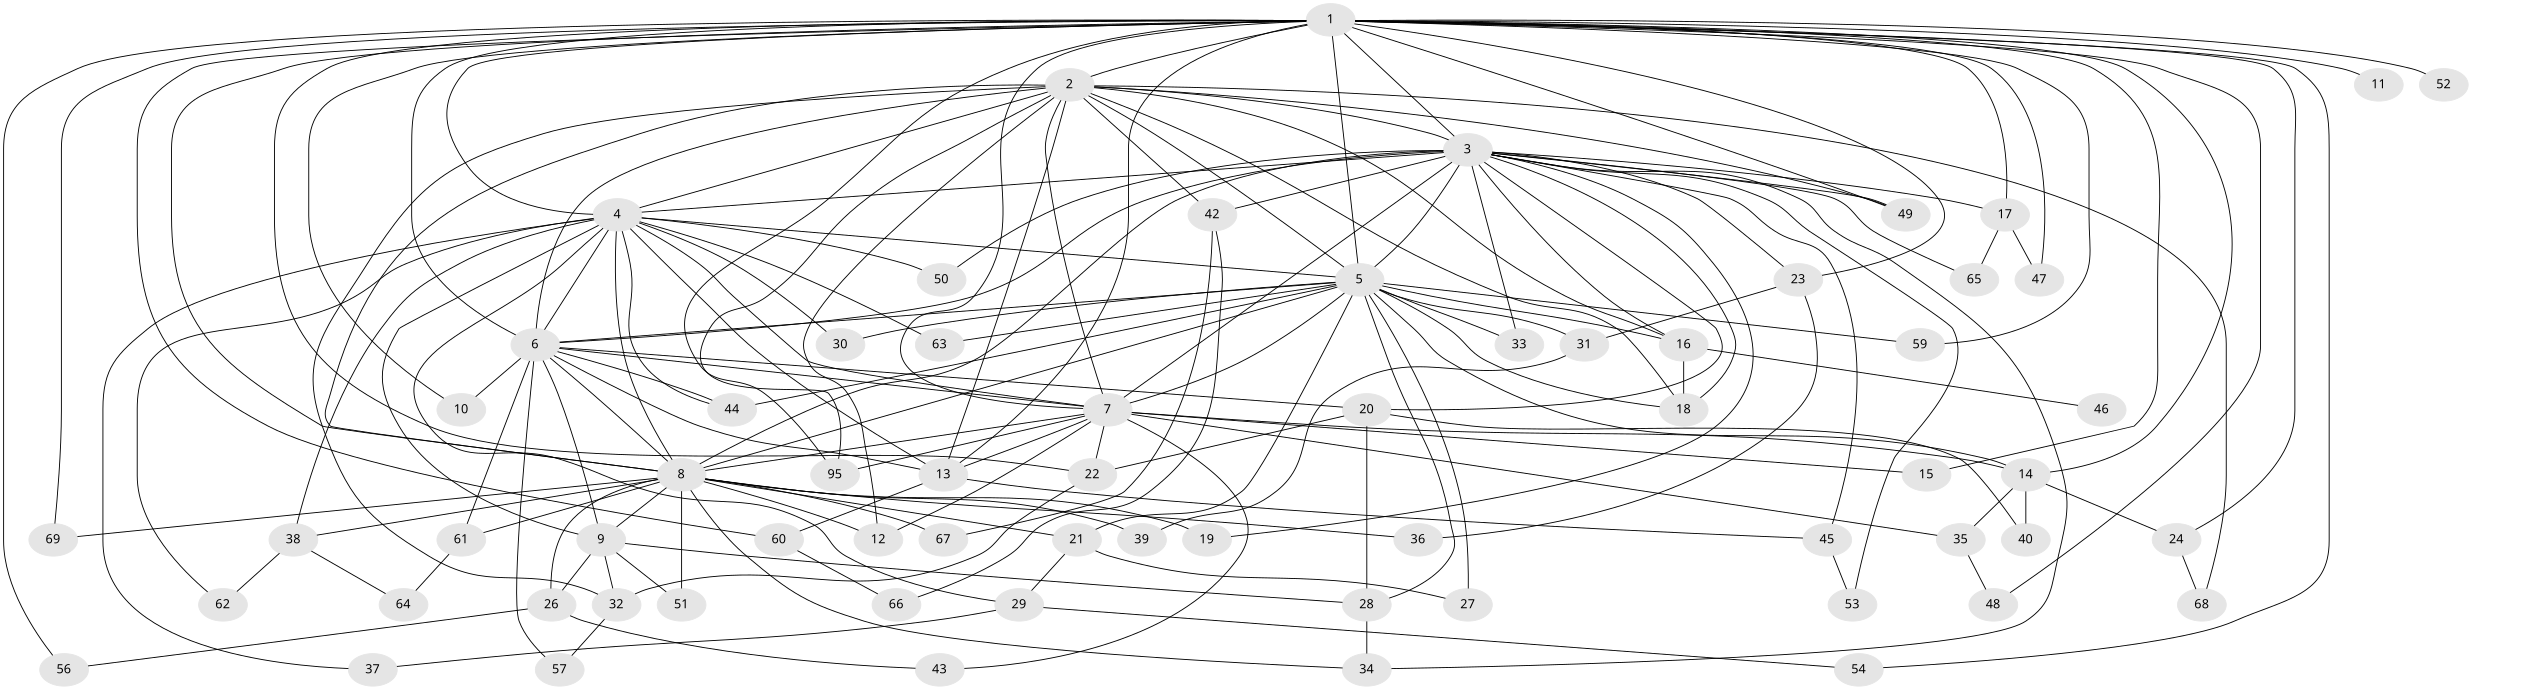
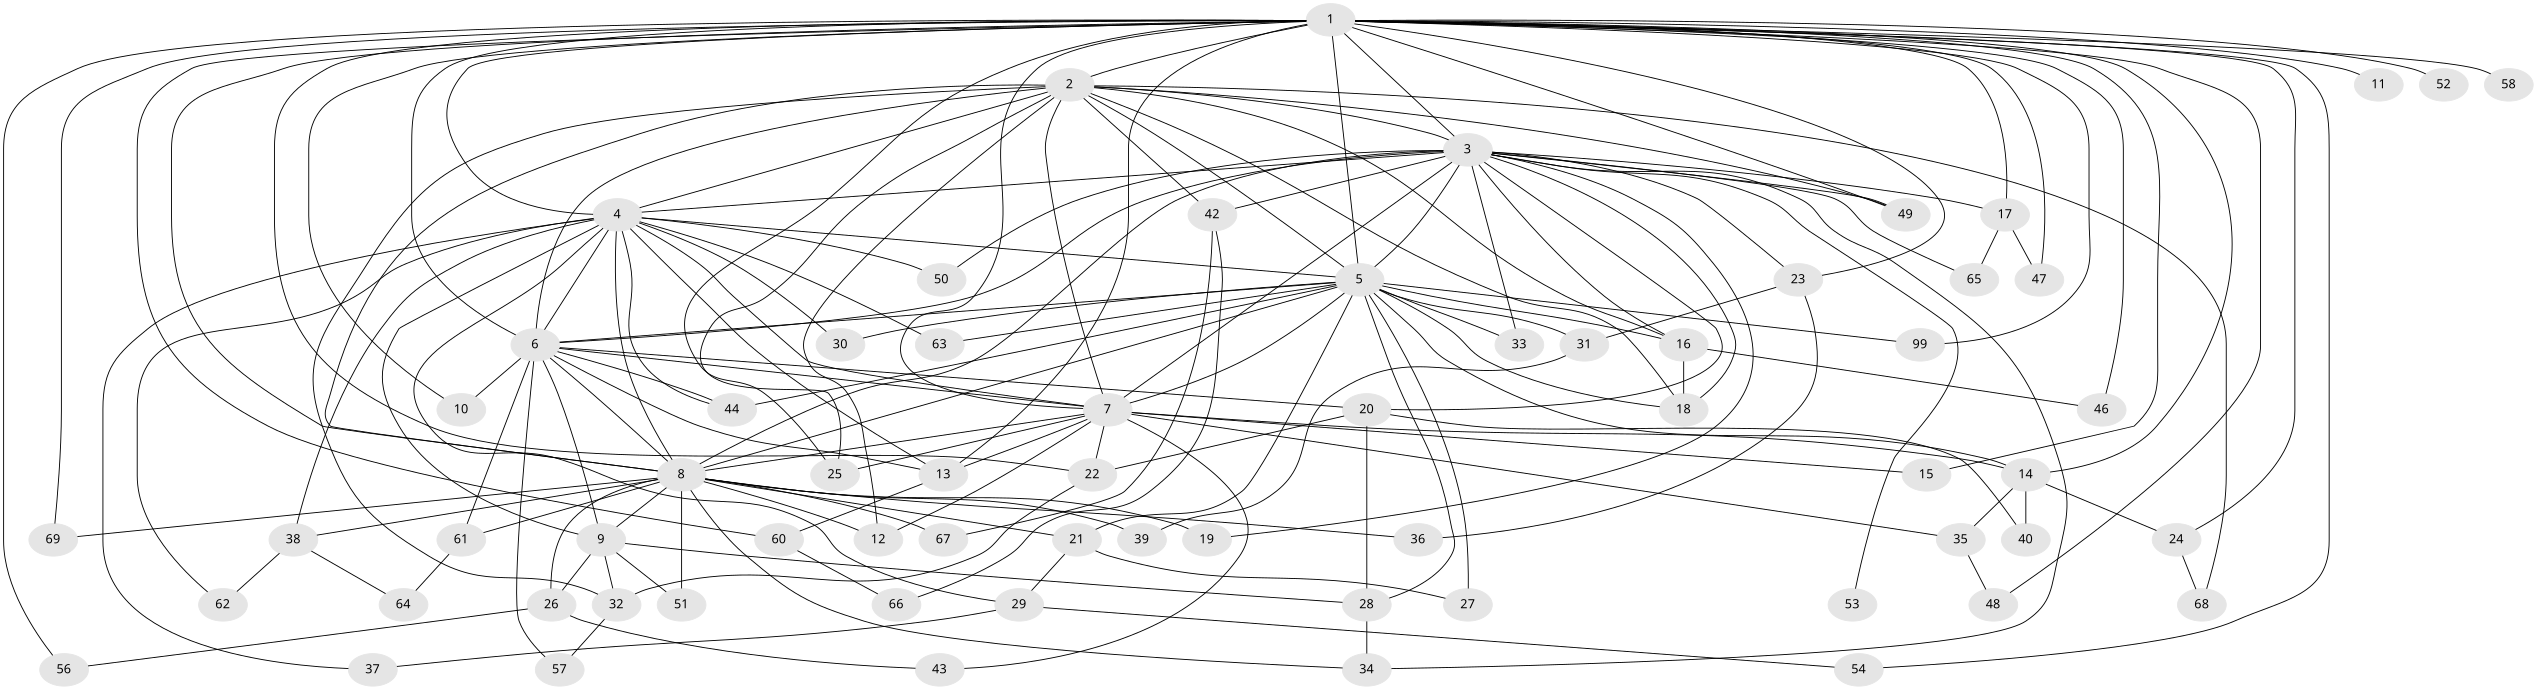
edge "1" -- "46": added
node "58": added
edge "2" -- "13": removed
node "59": label "59" -> "99"
node "95": label "95" -> "25"
node "45": removed
